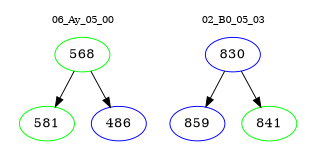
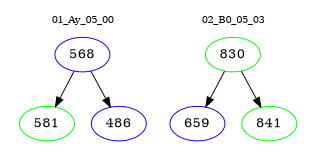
cluster "06_Ay_05_00": label "06_Ay_05_00" -> "01_Ay_05_00"
node "568": color green -> blue
node "830": color blue -> green
node "859": label "859" -> "659"
